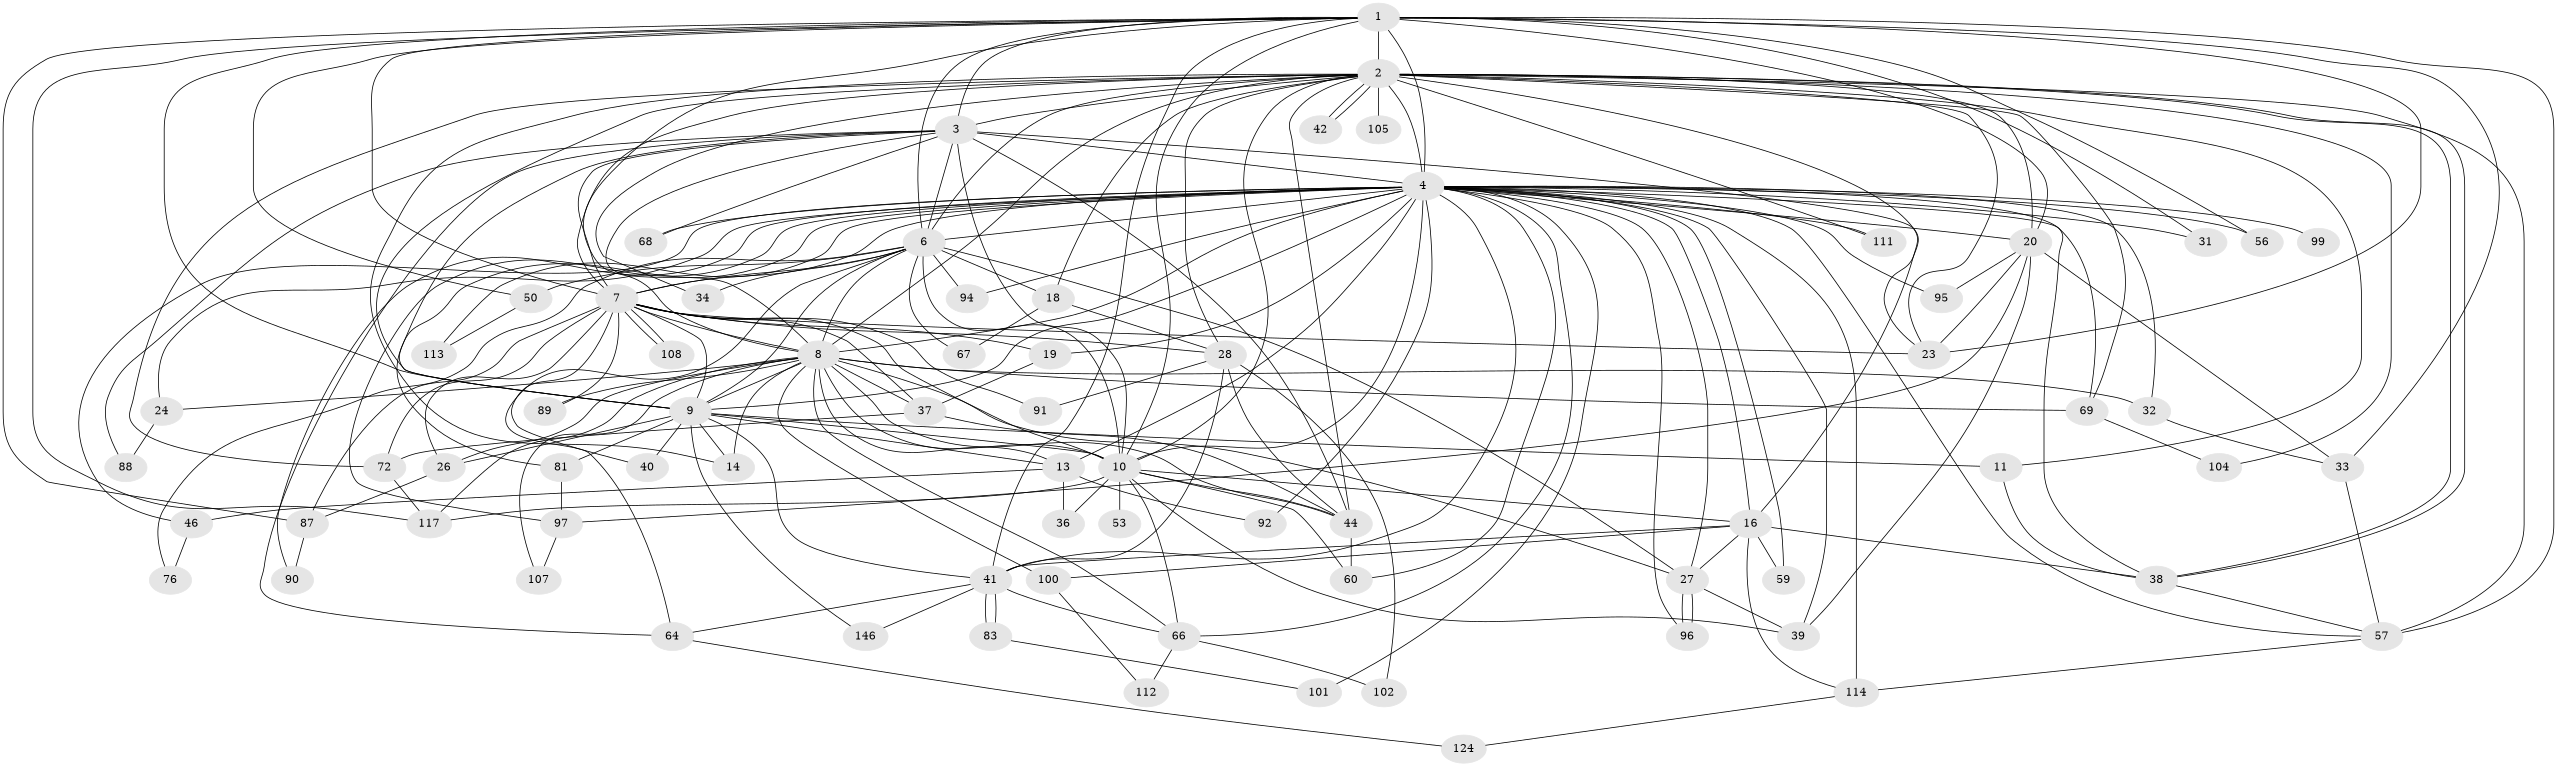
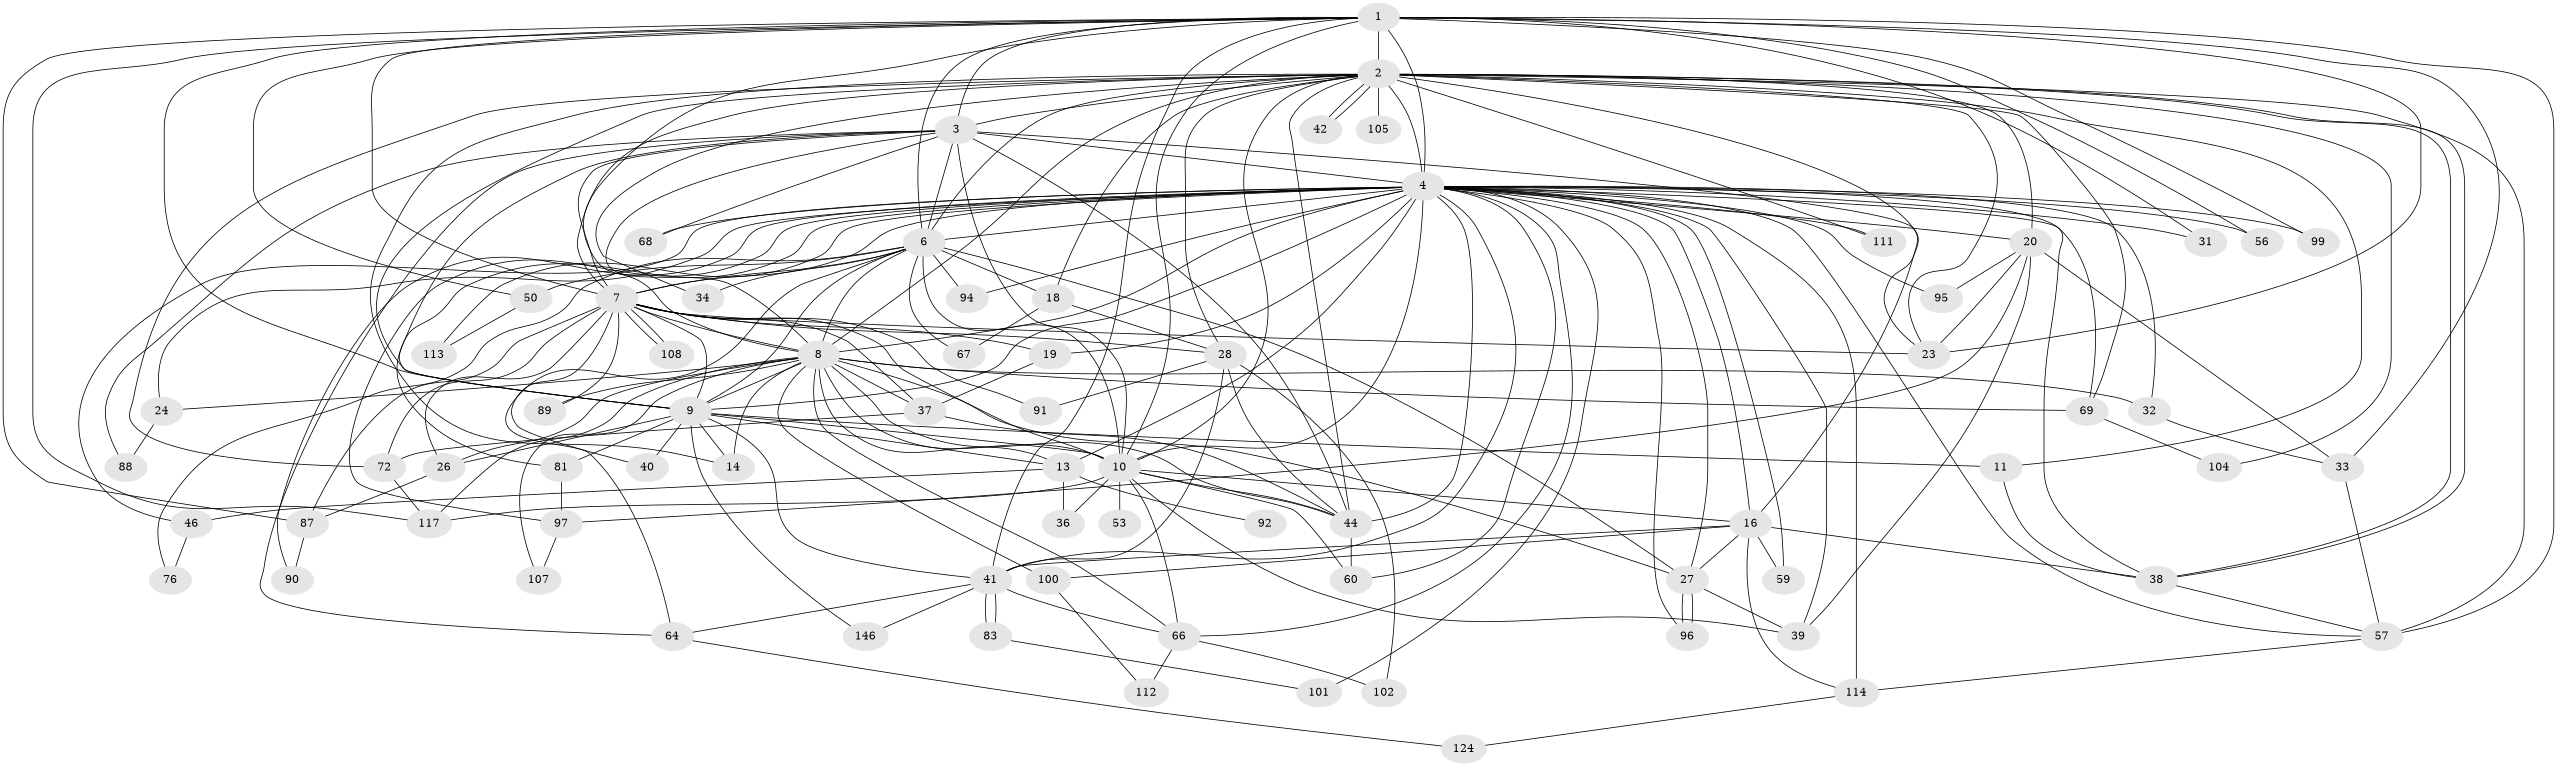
edge "1" -- "20": now "1" -- "99"
edge "4" -- "92": now "4" -- "44"
